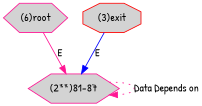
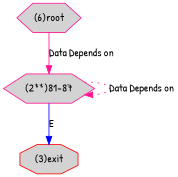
edge "(3)exit" -> "(2**)81-87": reversed
edge "(6)root" -> "(2**)81-87": label "E" -> "Data Depends on"
